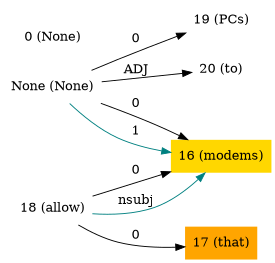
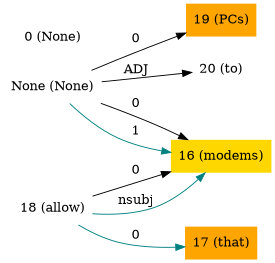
node "19 (PCs)": fillcolor white -> orange
edge "18 (allow)" -> "17 (that)": color black -> teal
